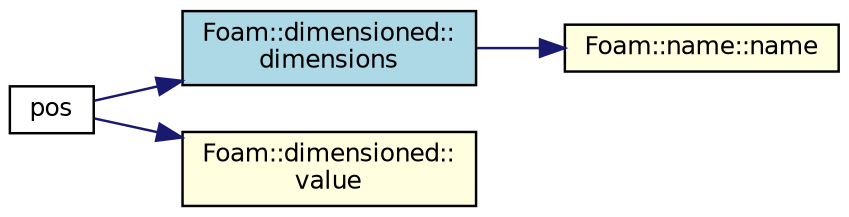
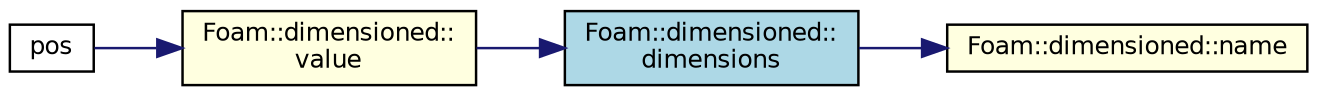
node "Foam::name::name": label "Foam::name::name" -> "Foam::dimensioned::name"
edge "pos" -> "Foam::dimensioned:: dimensions": now "Foam::dimensioned:: value" -> "Foam::dimensioned:: dimensions"
